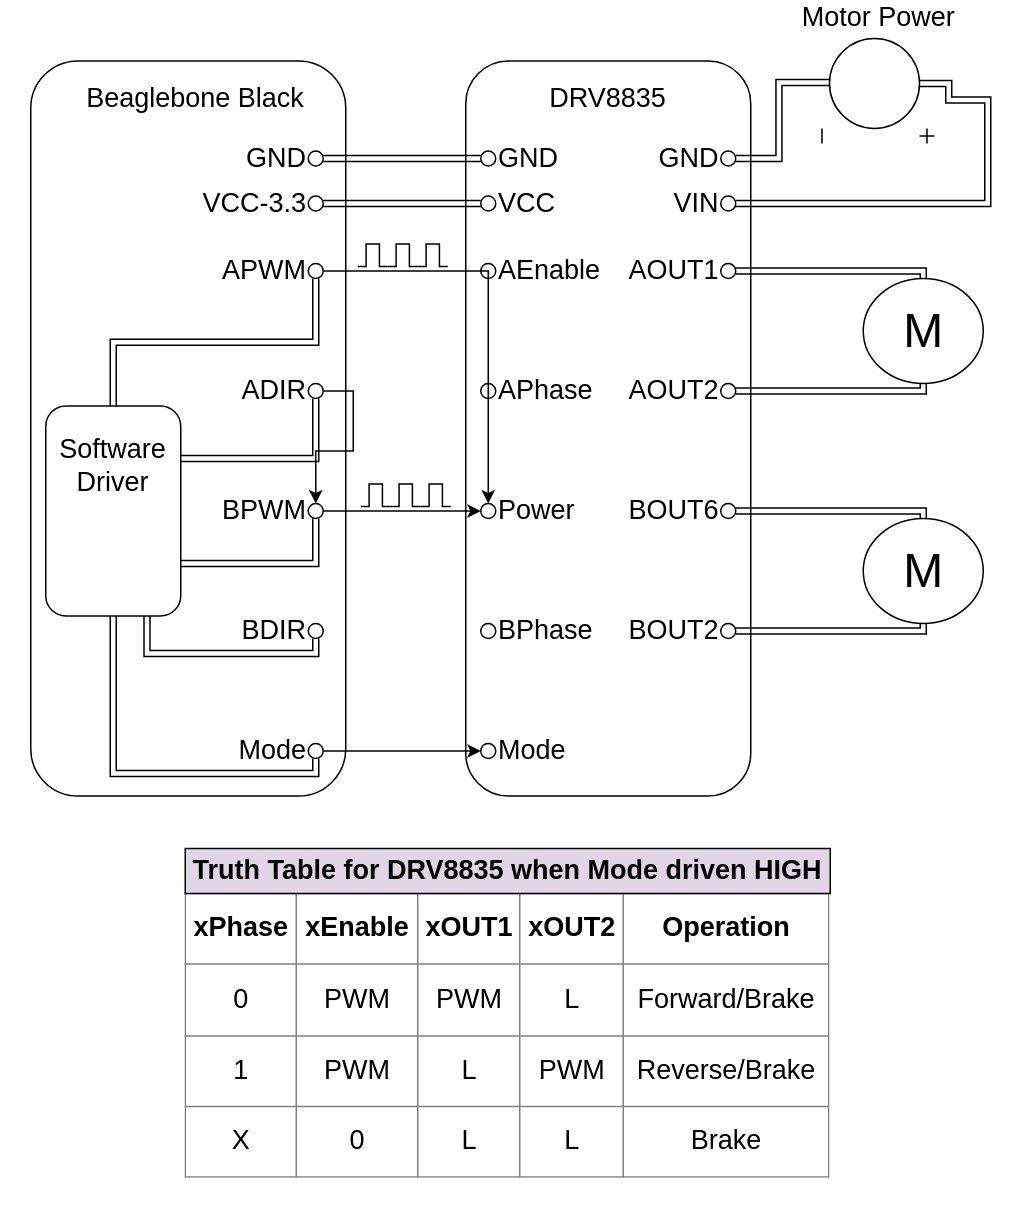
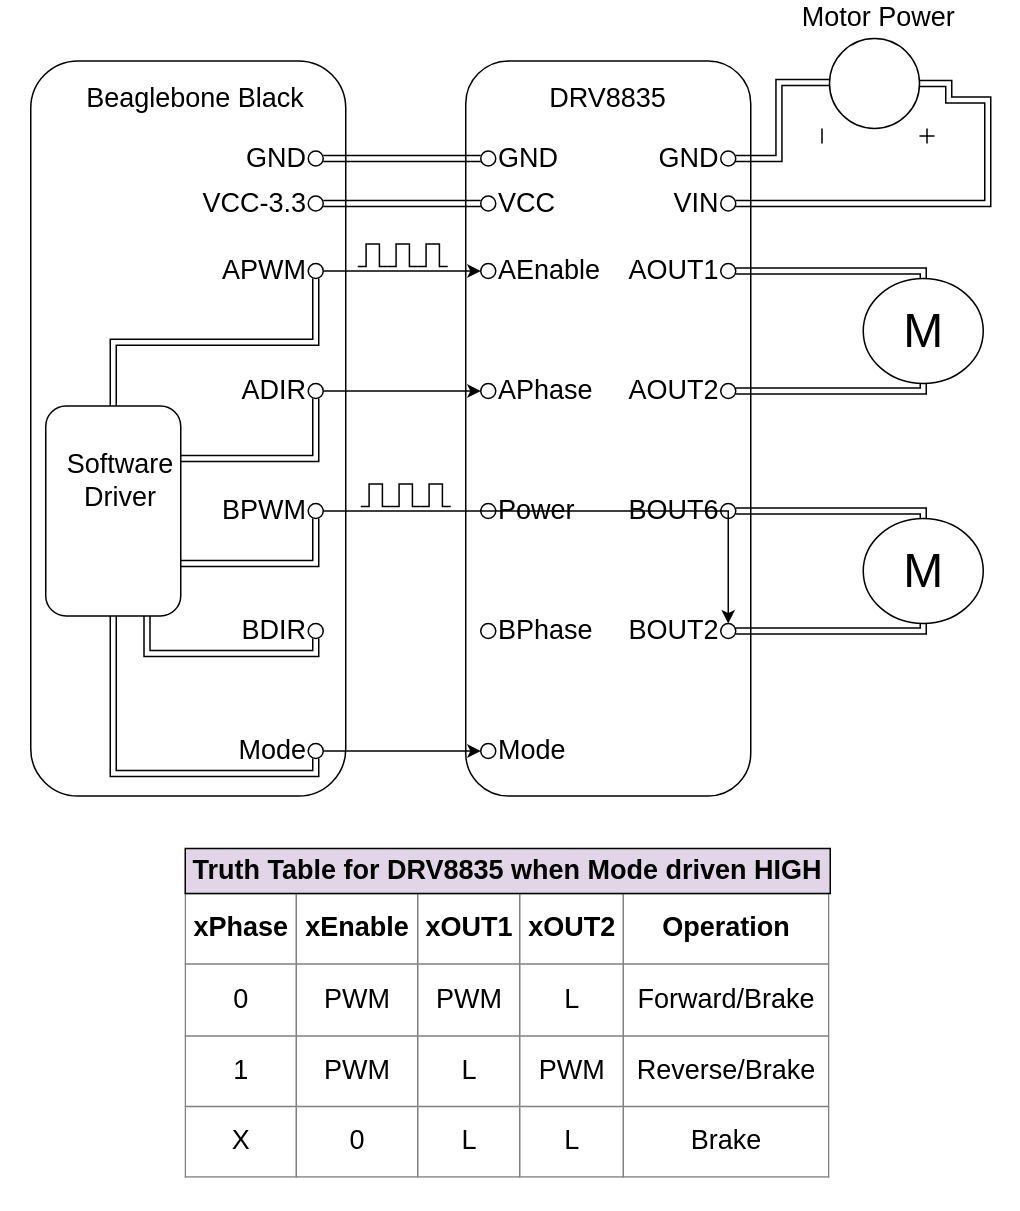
edge "APWM" -> "Power": now "APWM" -> "AEnable"
edge "ADIR" -> "BPWM": now "ADIR" -> "APhase"
node "Software Driver": moved (113, 466) -> (121, 481)
edge "BPWM" -> "Power": now "BPWM" -> "BOUT2"
